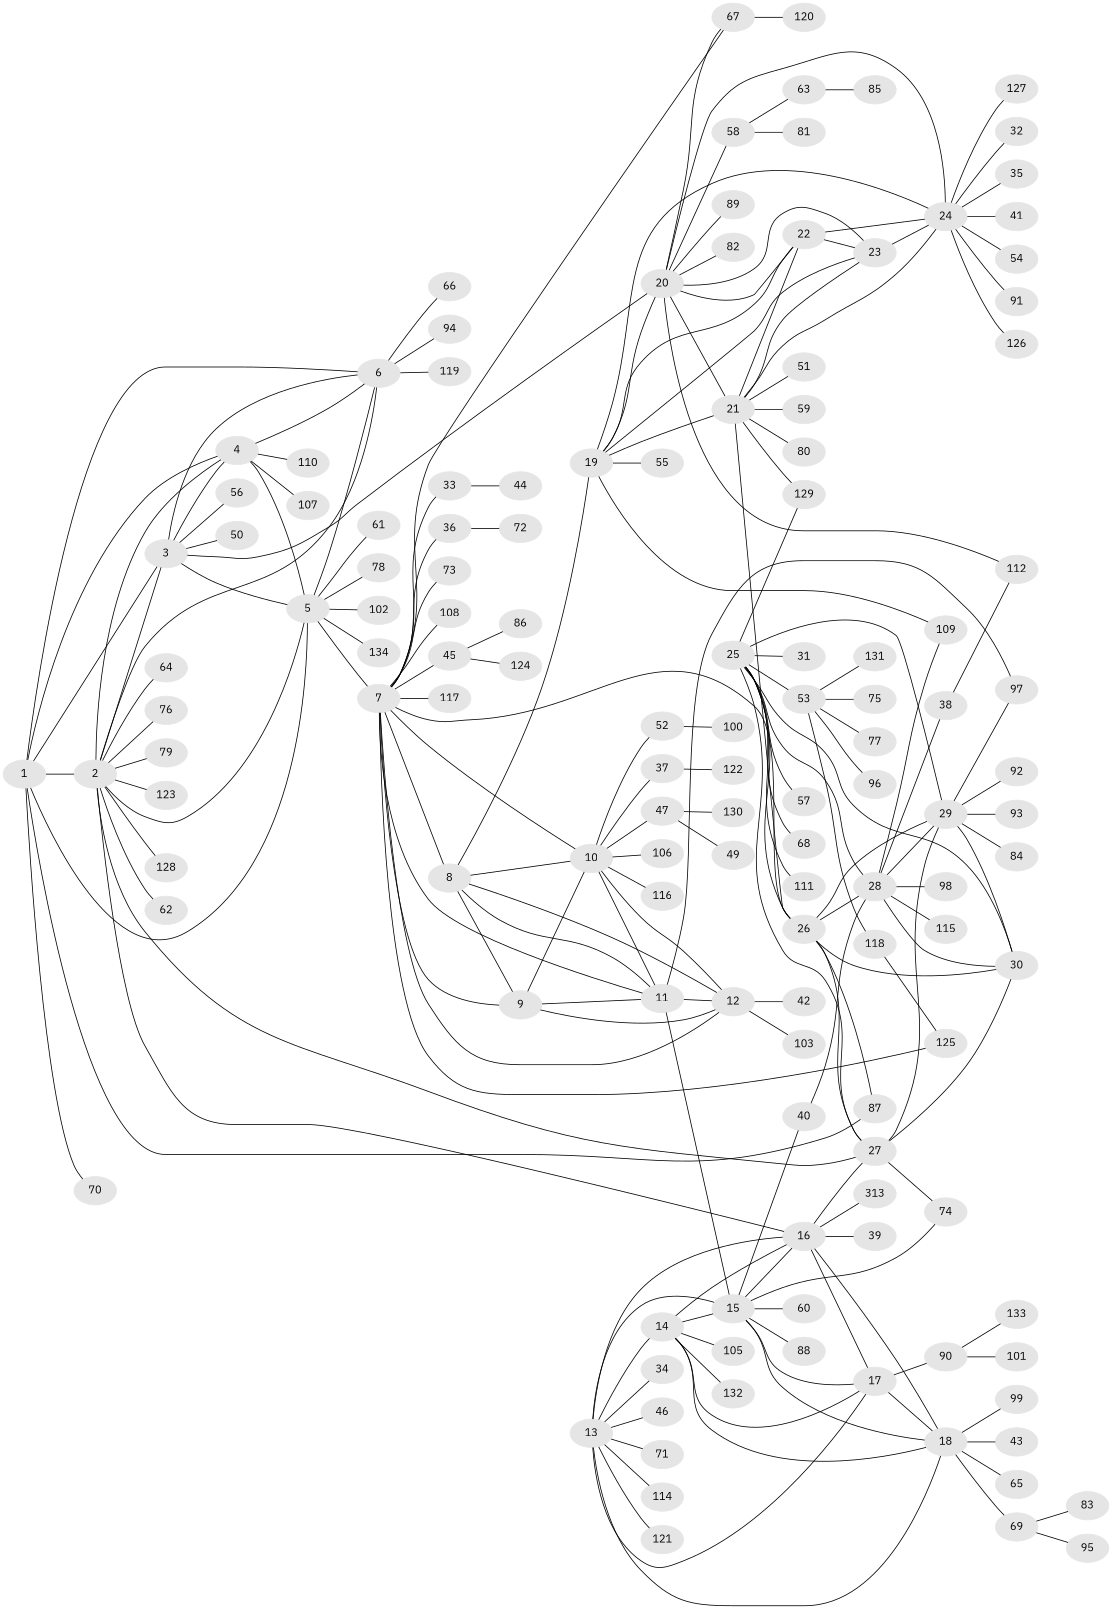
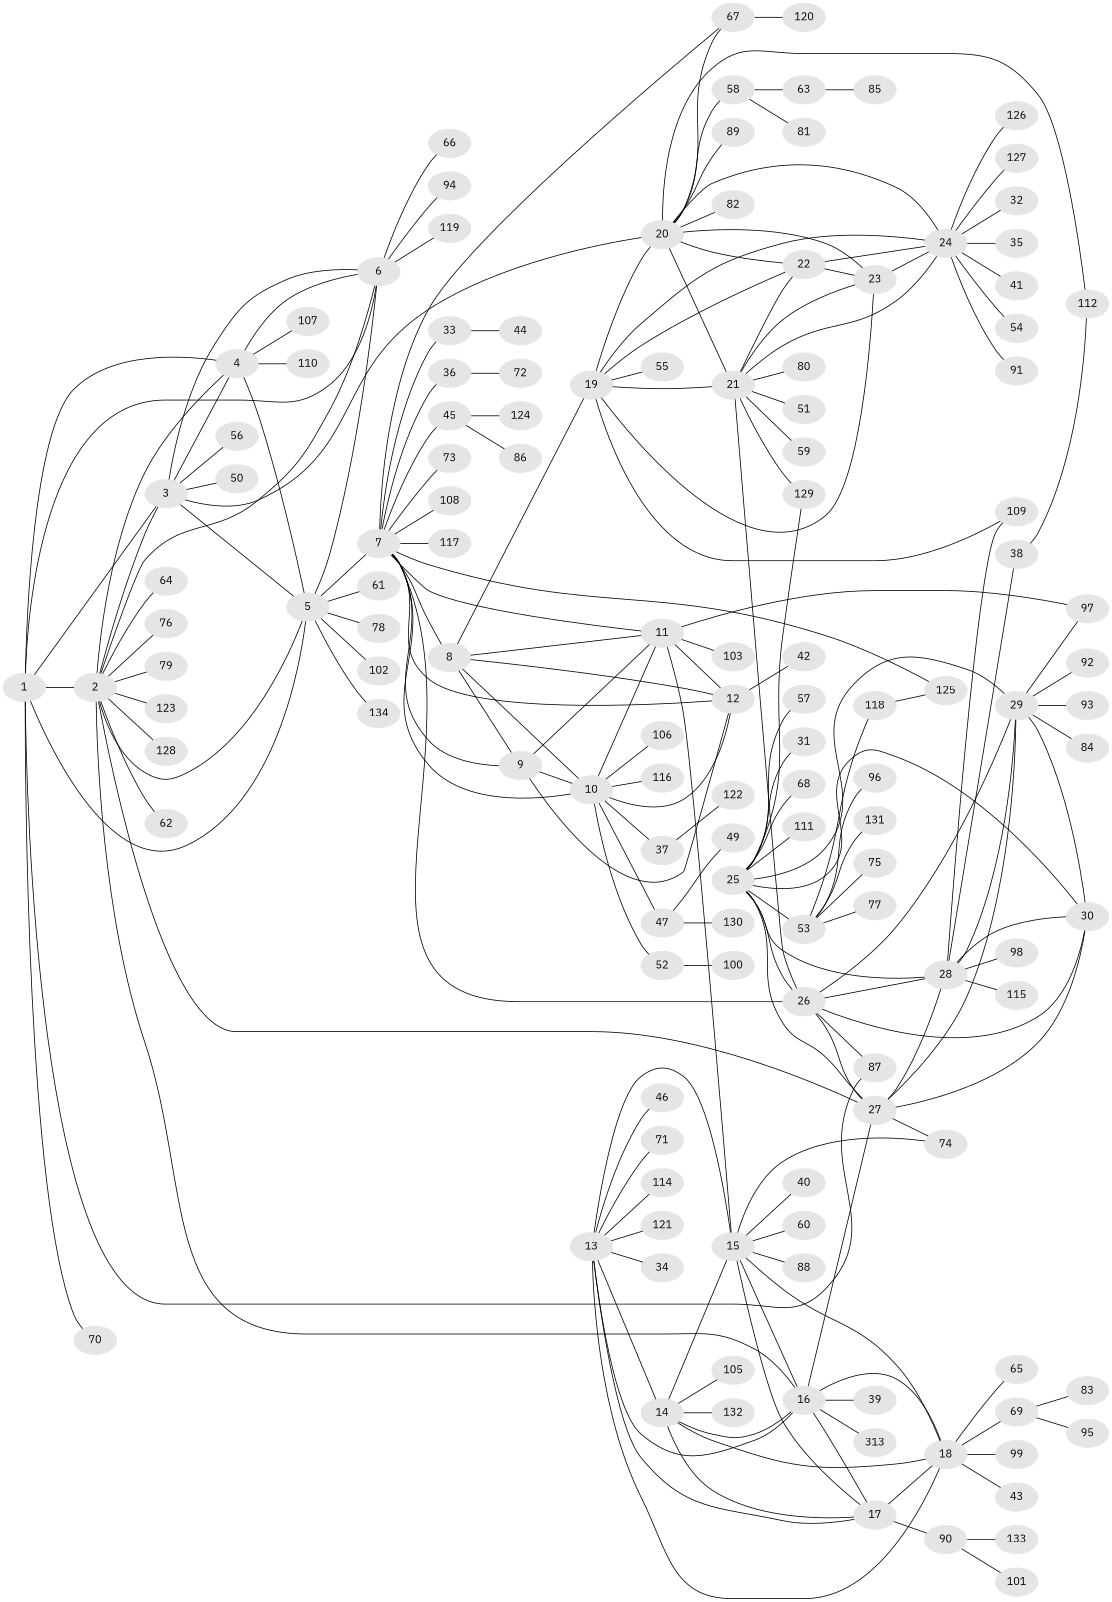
edge "12" -- "103": now "11" -- "103"
edge "28" -- "40": now "28" -- "27"
